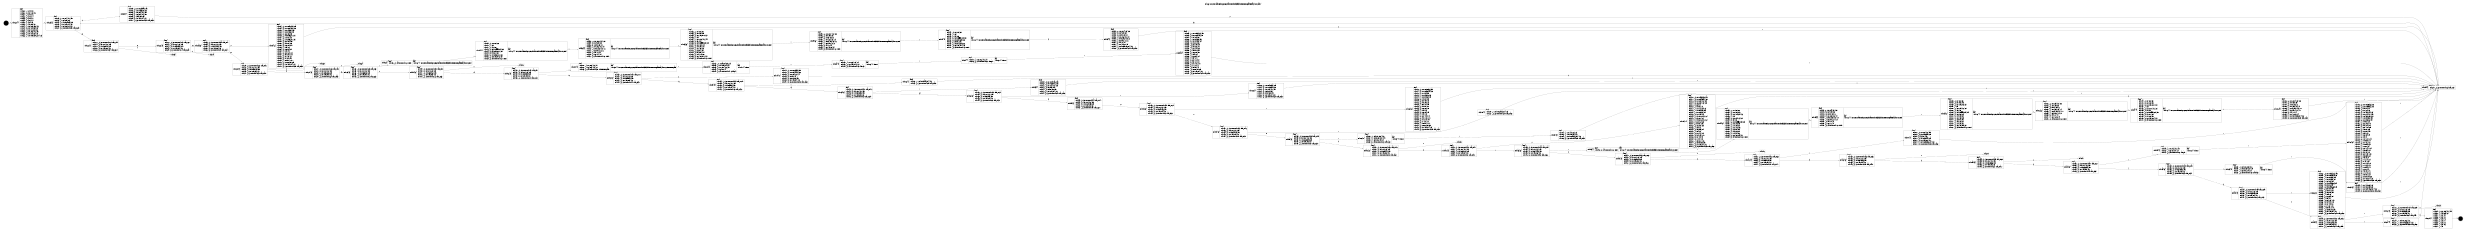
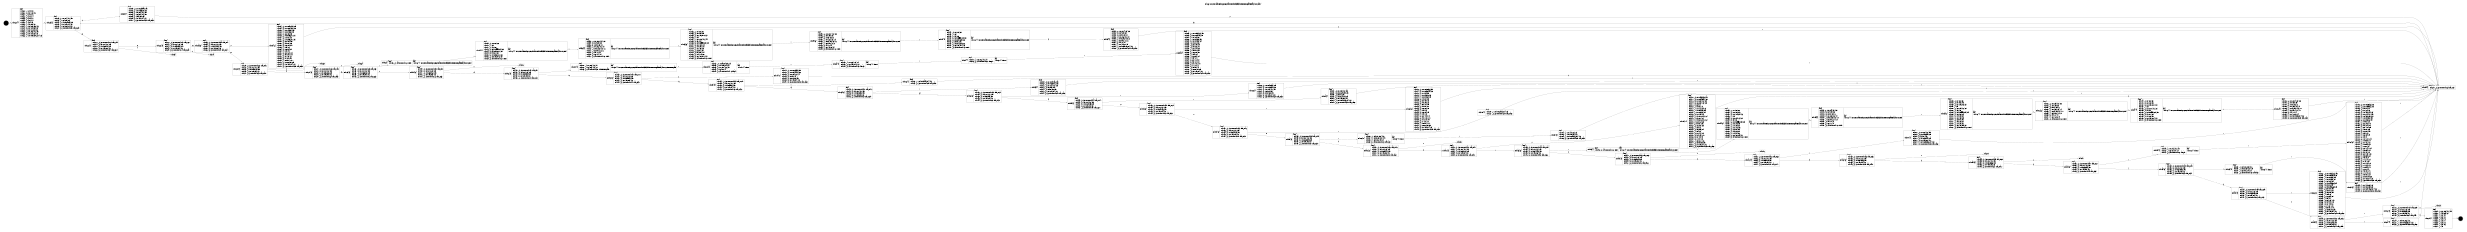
node "0x401ea1 [31]": added
